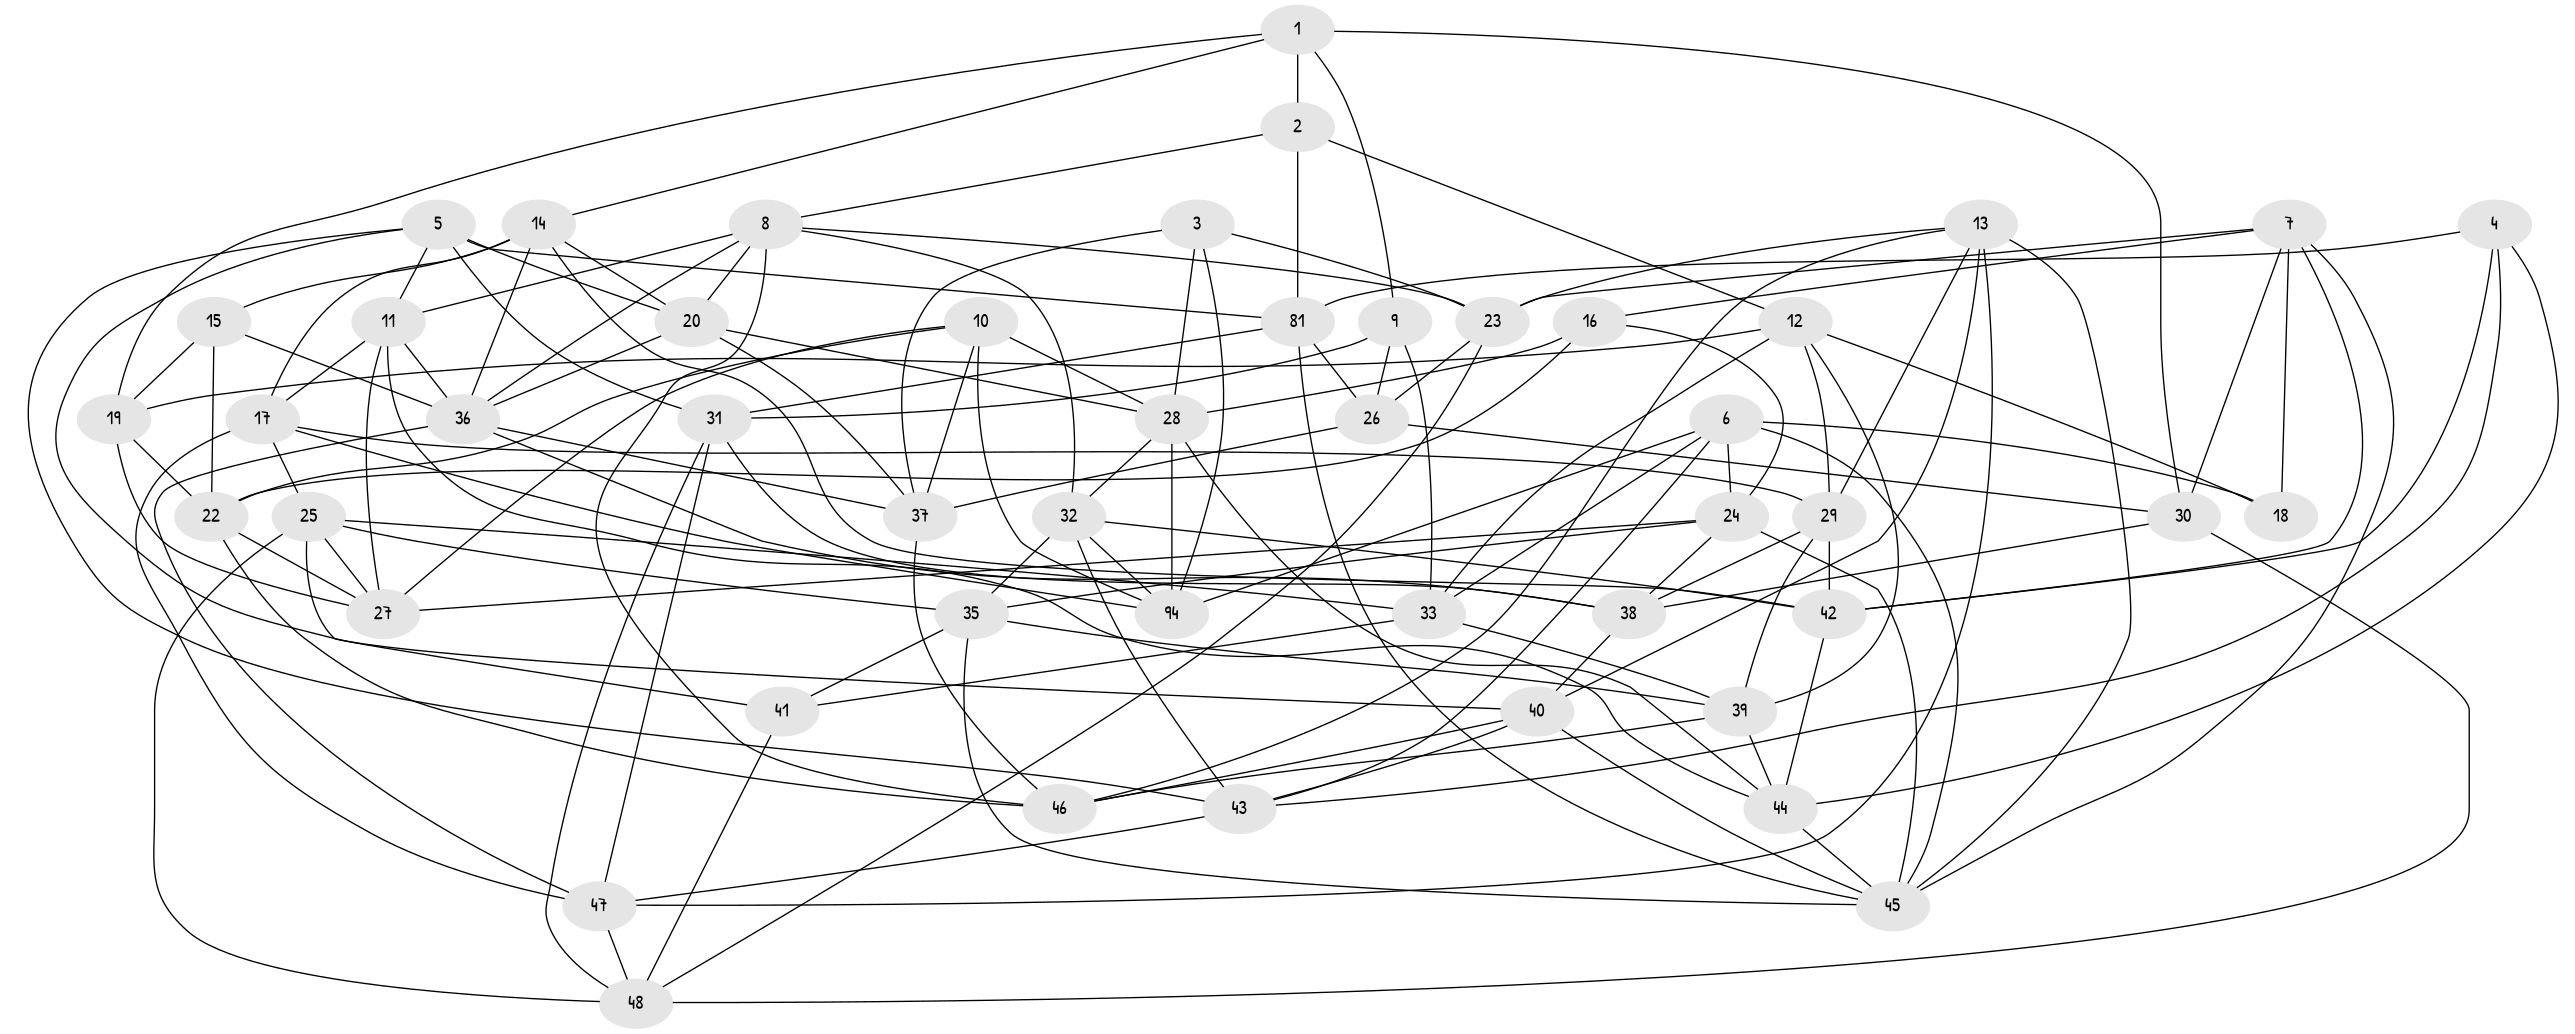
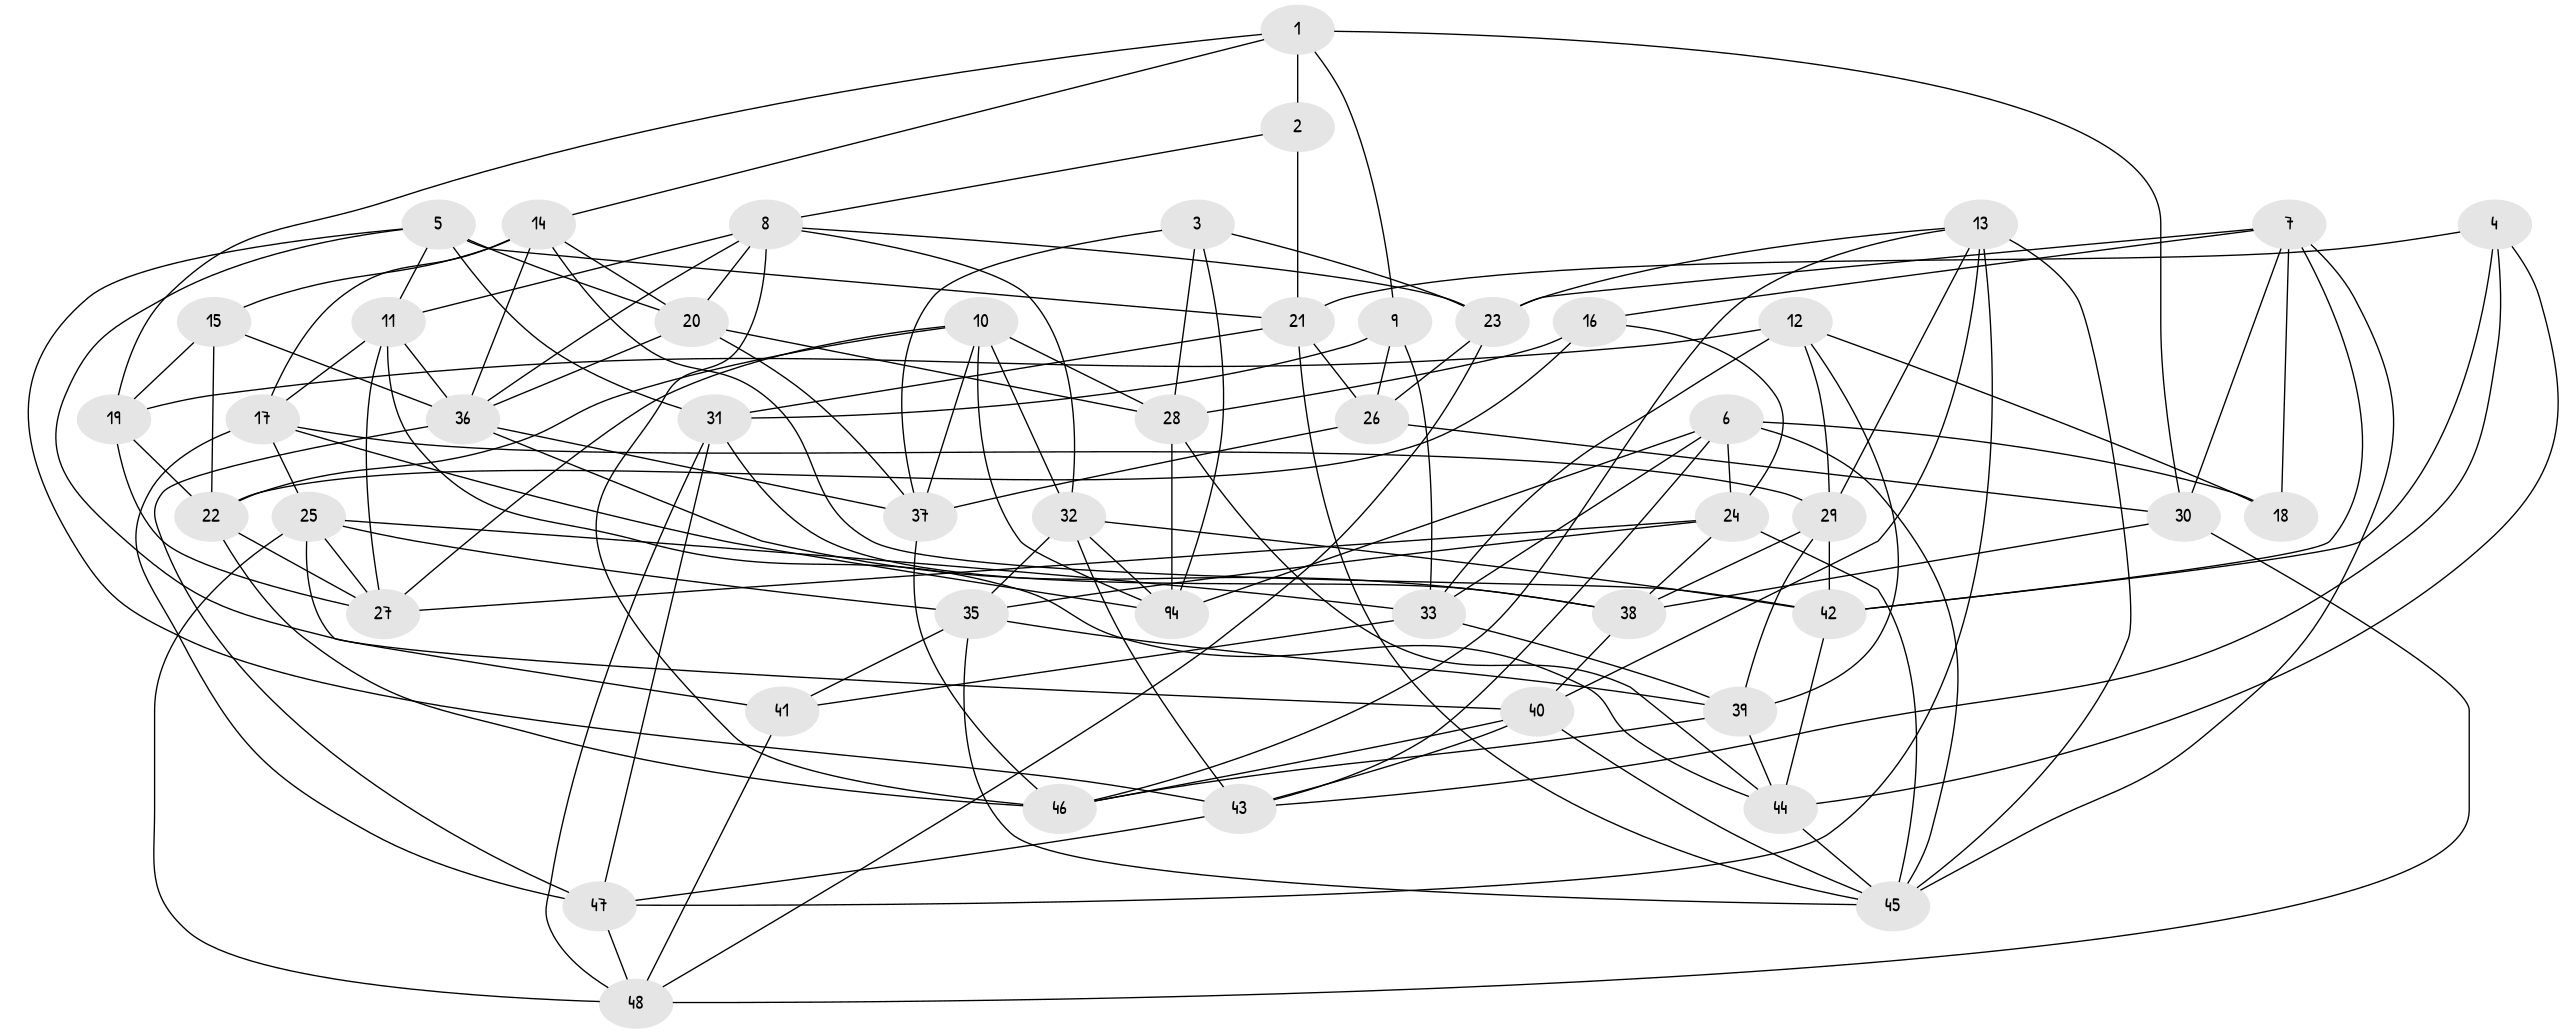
edge "2" -- "12": removed
node "81": label "81" -> "21"
edge "28" -- "32": now "10" -- "32"
